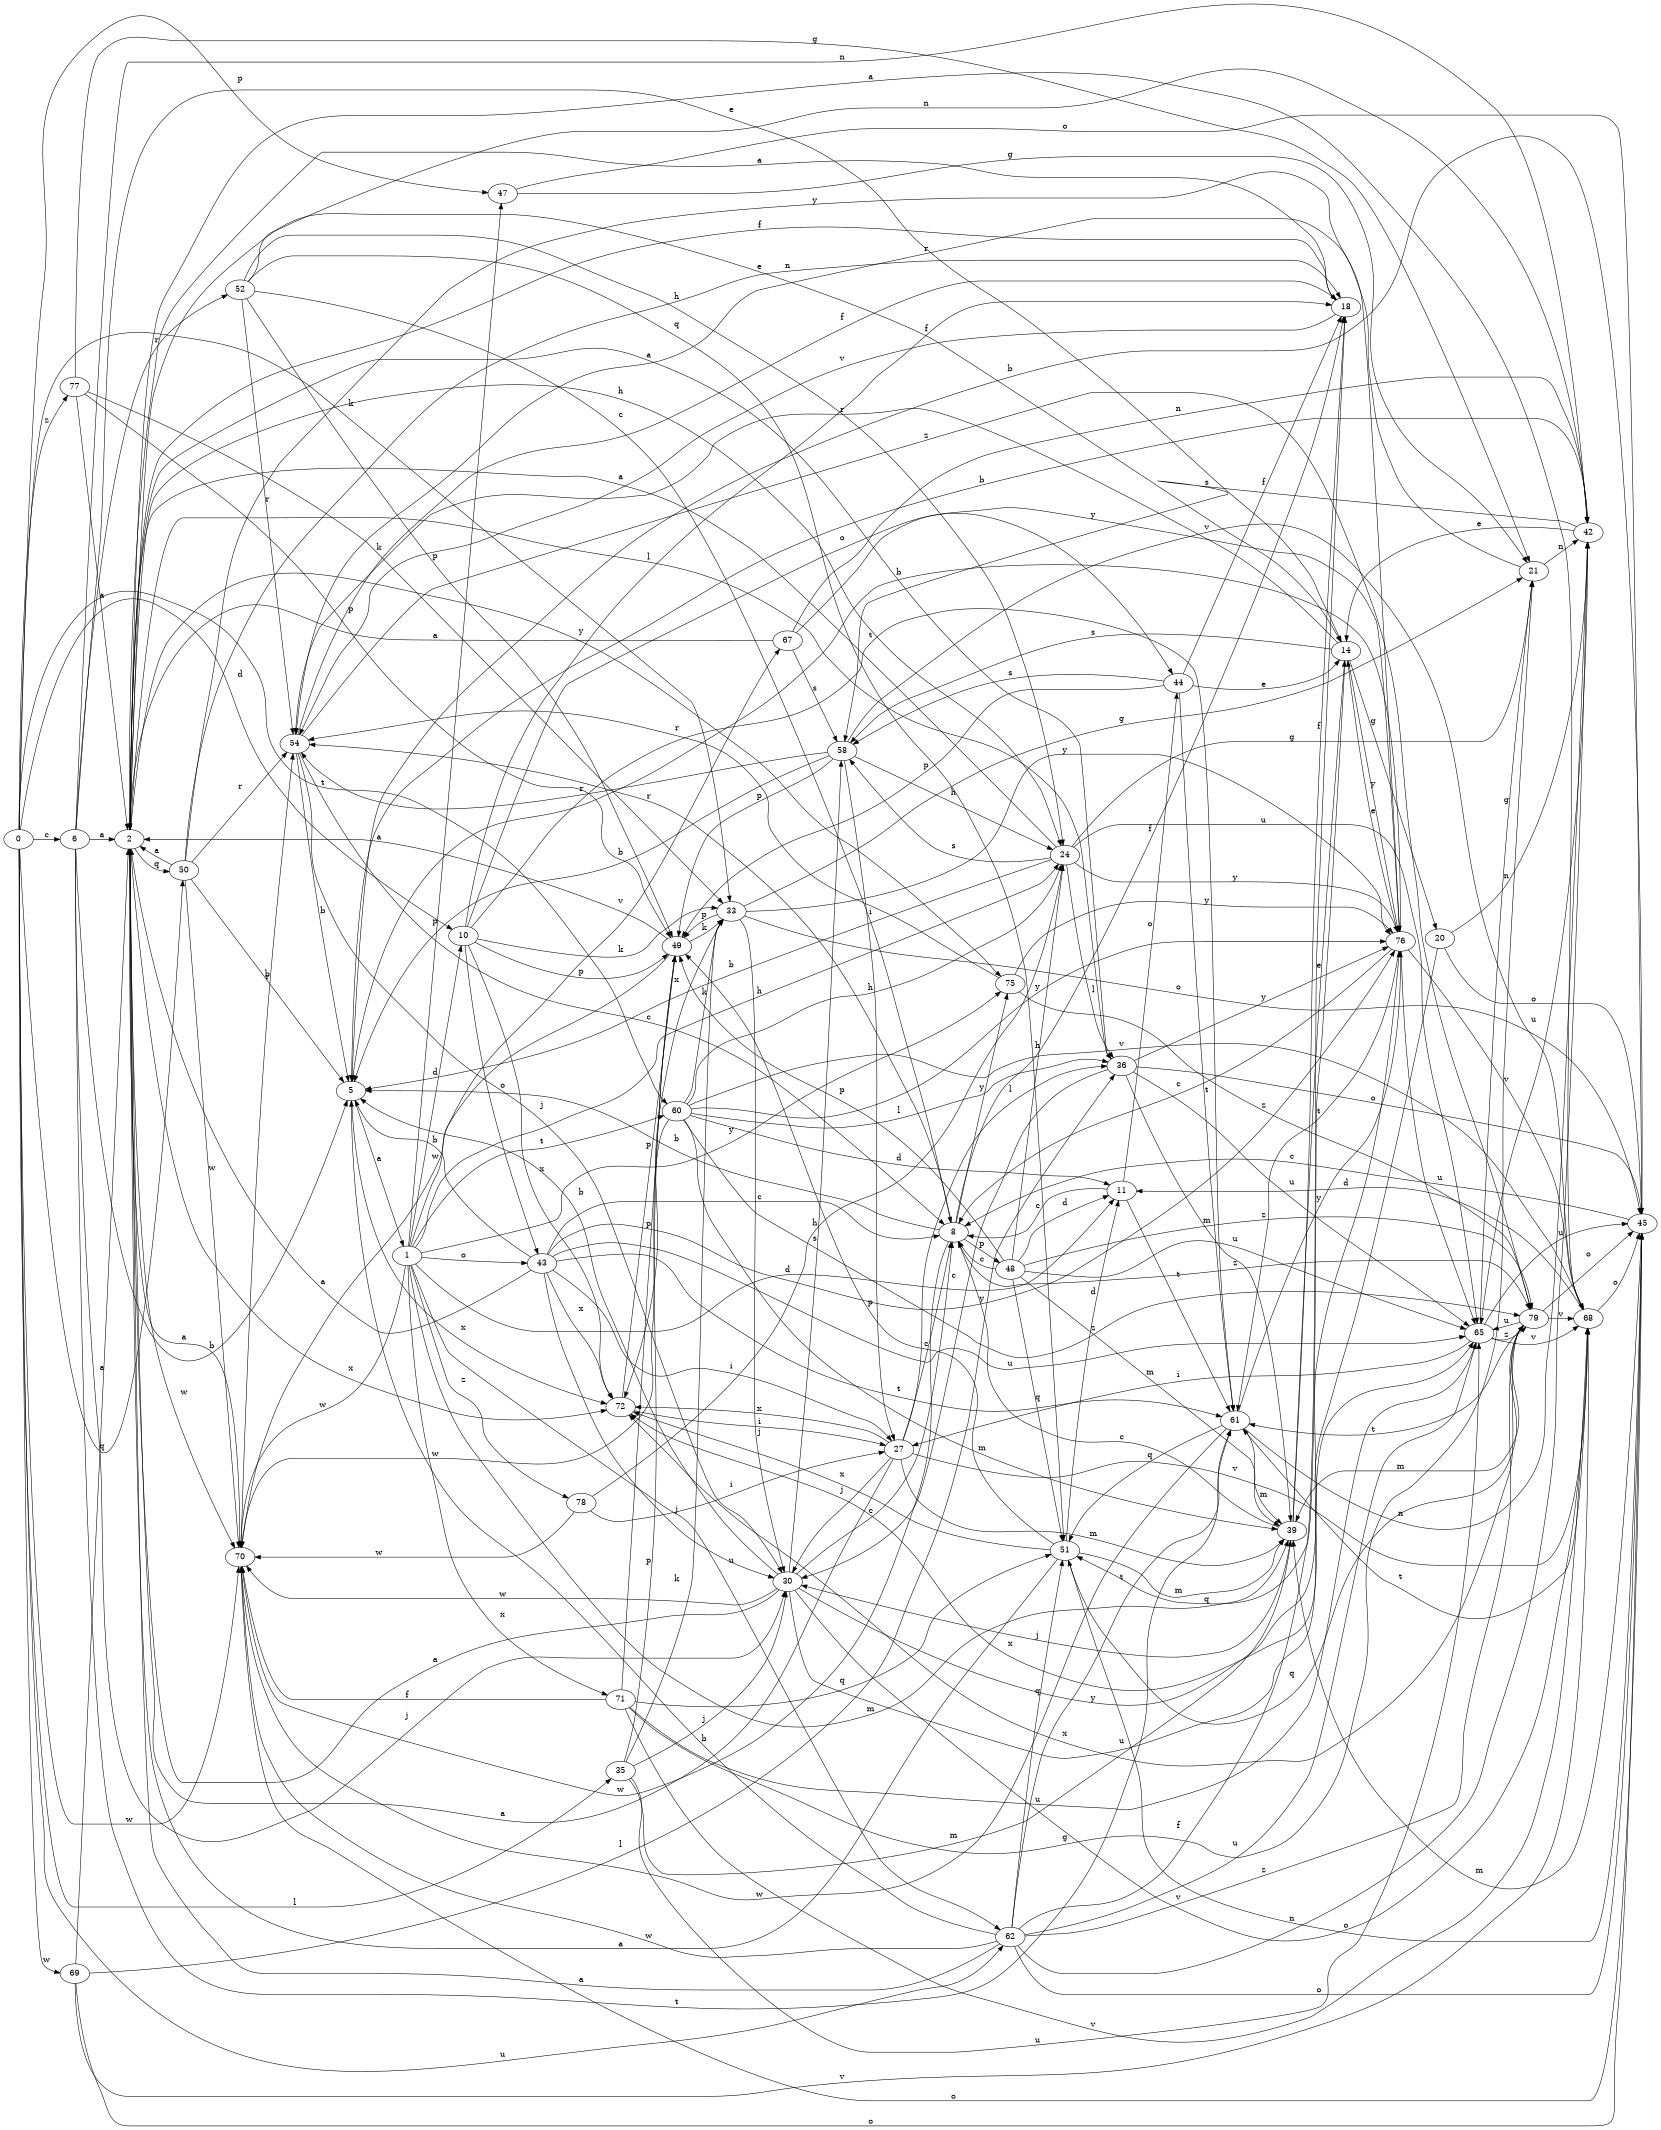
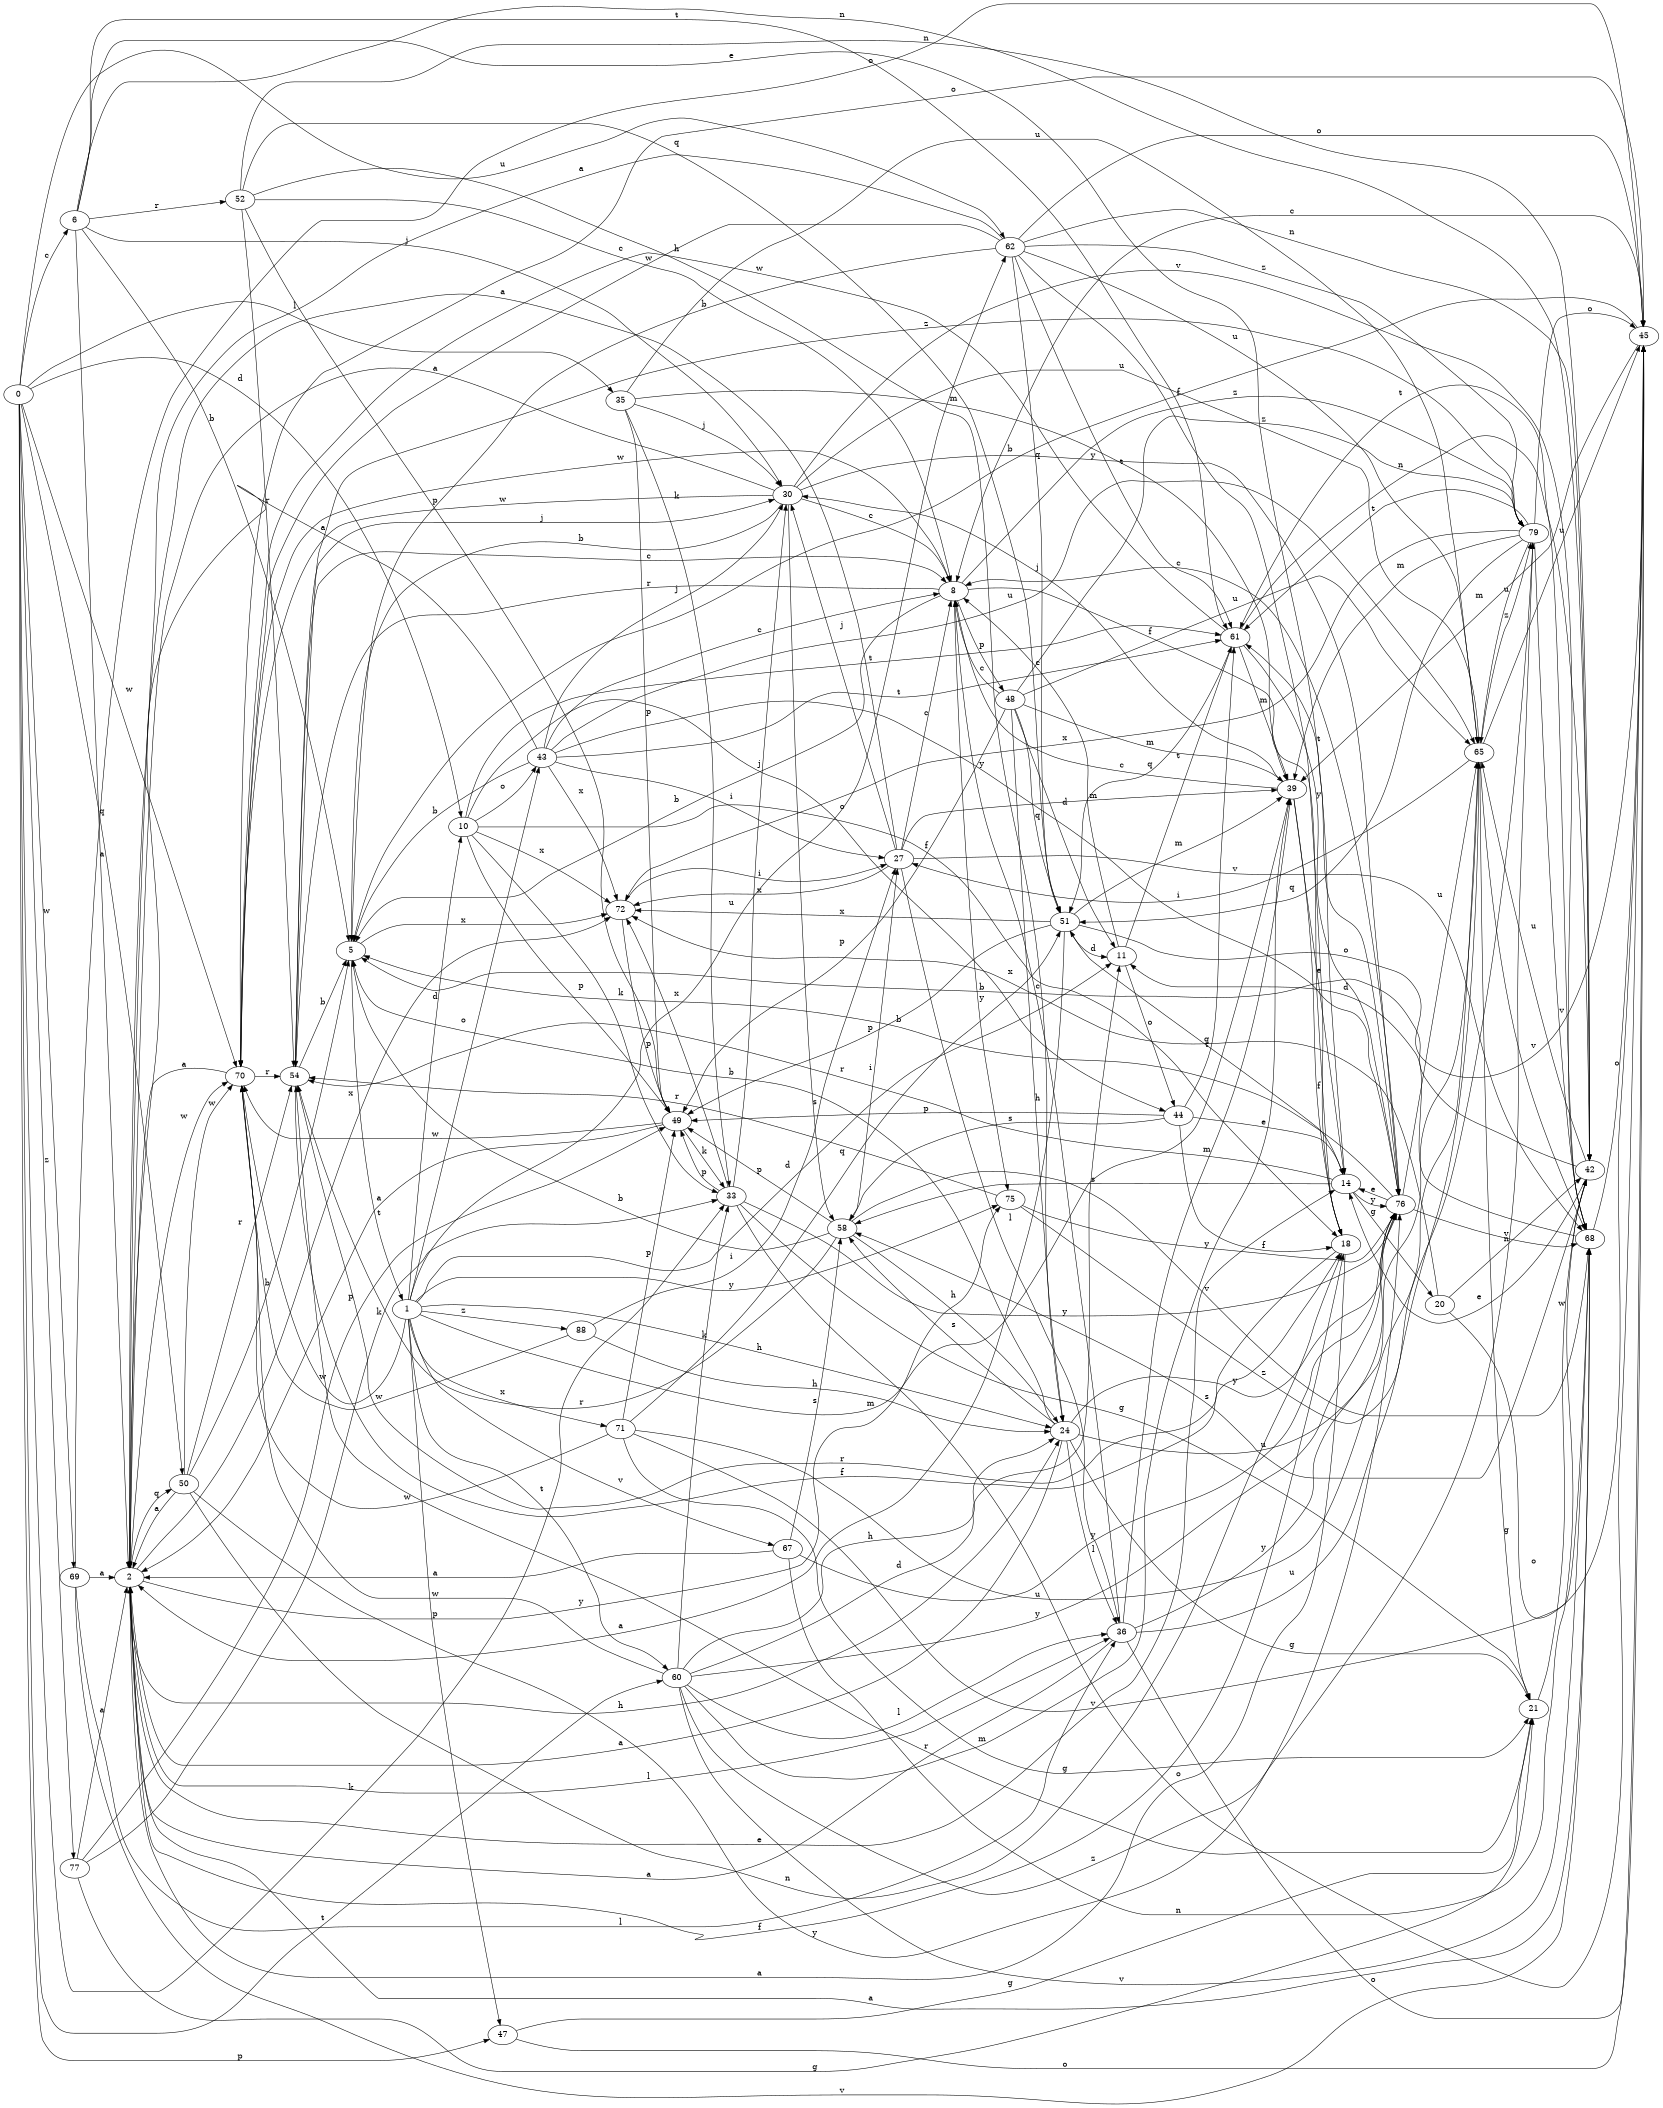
edge "18" -> "54": label "v" -> "r"
edge "21" -> "42": label "n" -> "w"
edge "5" -> "1": label "a" -> "t"
edge "36" -> "30": now "36" -> "8"
node "78": label "78" -> "88"
edge "71" -> "70": label "f" -> "w"
